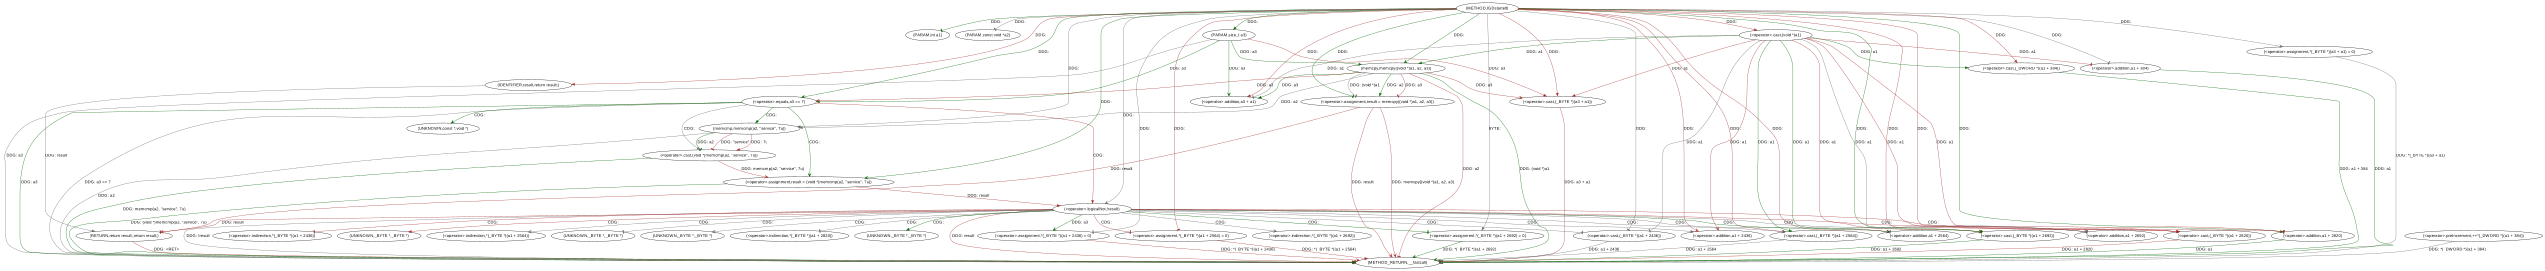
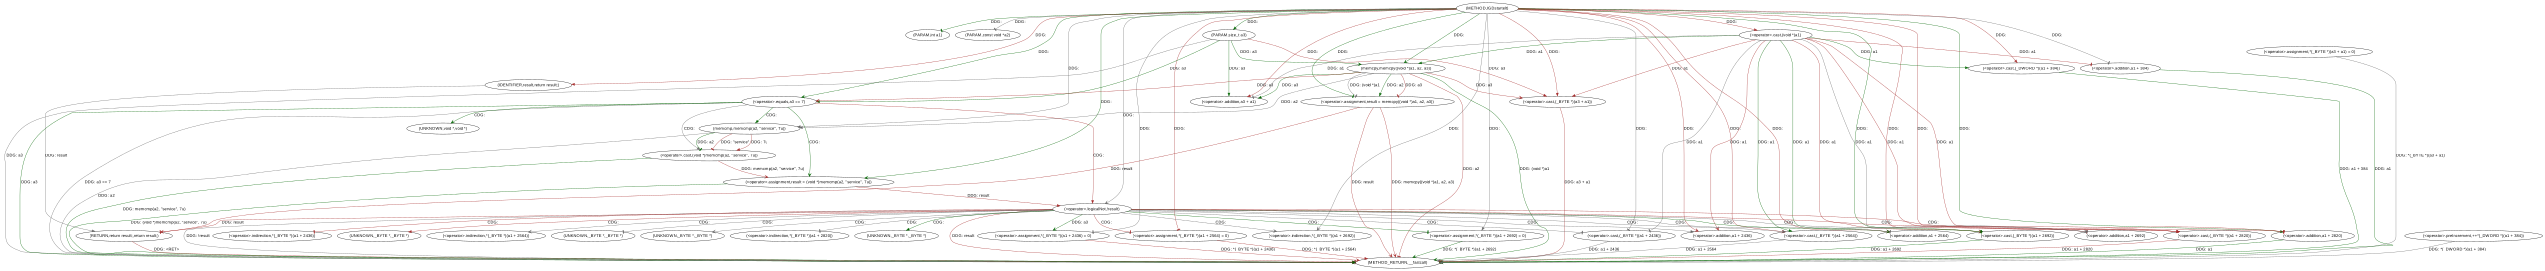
edge "(METHOD,IGDstartelt)" -> "(<operator>.assignment,*(_BYTE *)(a3 + a1) = 0)": now "(METHOD,IGDstartelt)" -> "(<operator>.indirection,*(_BYTE *)(a1 + 2692))"
edge "(PARAM,size_t a3)" -> "(<operator>.addition,a3 + a1)": arrowhead vee -> normal
node "(UNKNOWN,const *,void *)": label "(UNKNOWN,const *,void *)" -> "(UNKNOWN,void *,void *)"
edge "(METHOD,IGDstartelt)" -> "(<operator>.assignment,*(_BYTE *)(a1 + 2692) = 0)": label "BYTE: " -> "DDG: "
